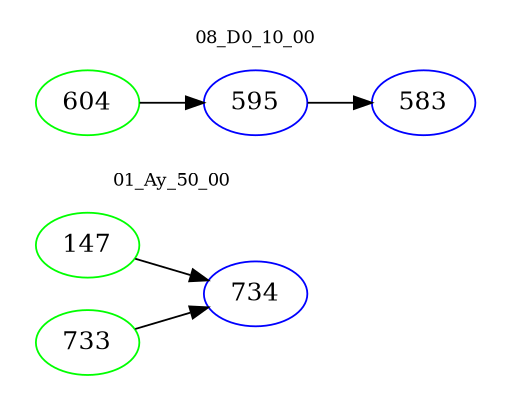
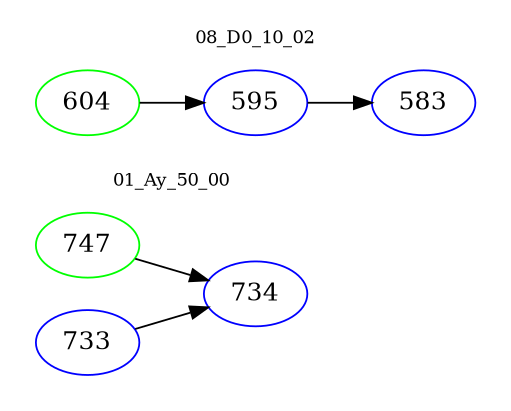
cluster "08_D0_10_00": label "08_D0_10_00" -> "08_D0_10_02"
node "147": label "147" -> "747"
node "733": color green -> blue
